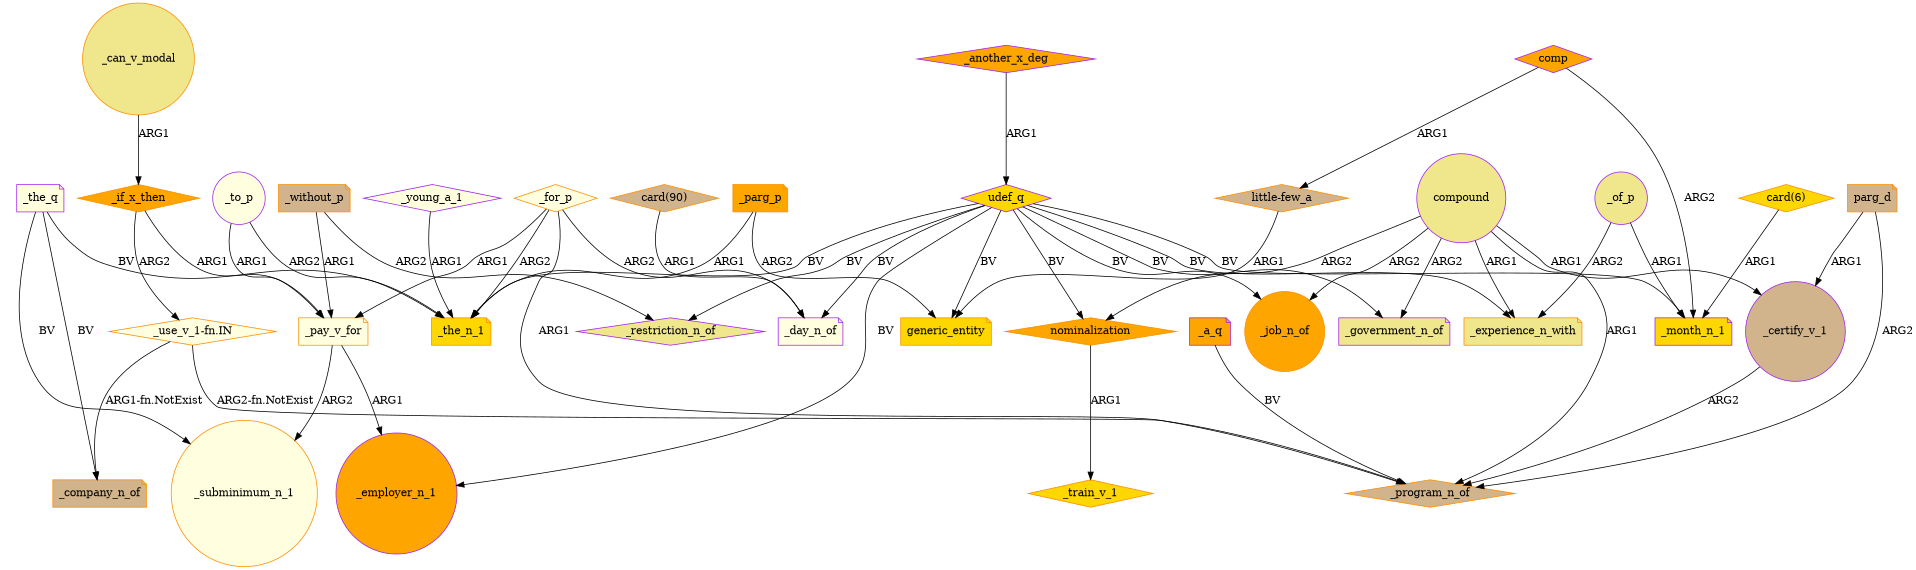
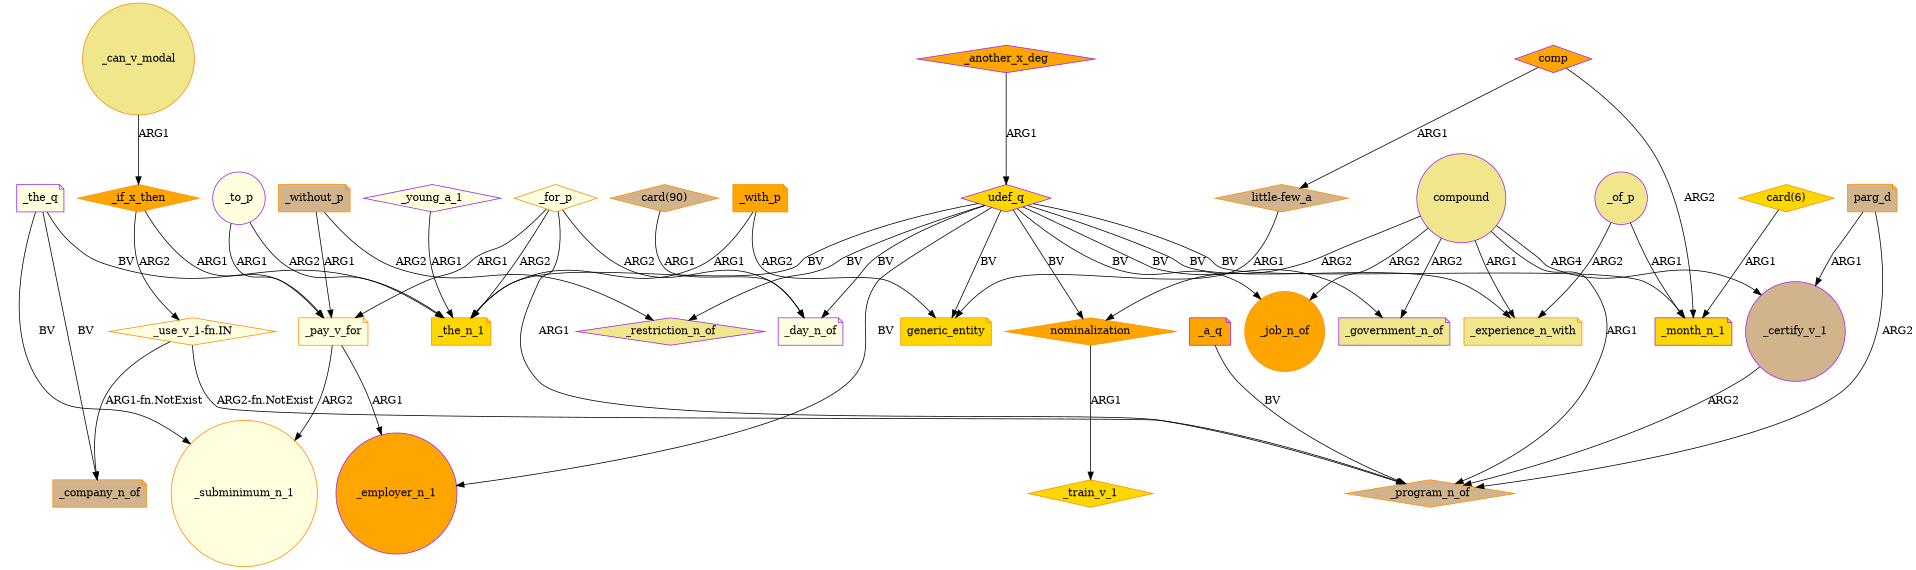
node "_parg_p": label "_parg_p" -> "_with_p"
edge "compound" -> "_certify_v_1": label "ARG1" -> "ARG4"
